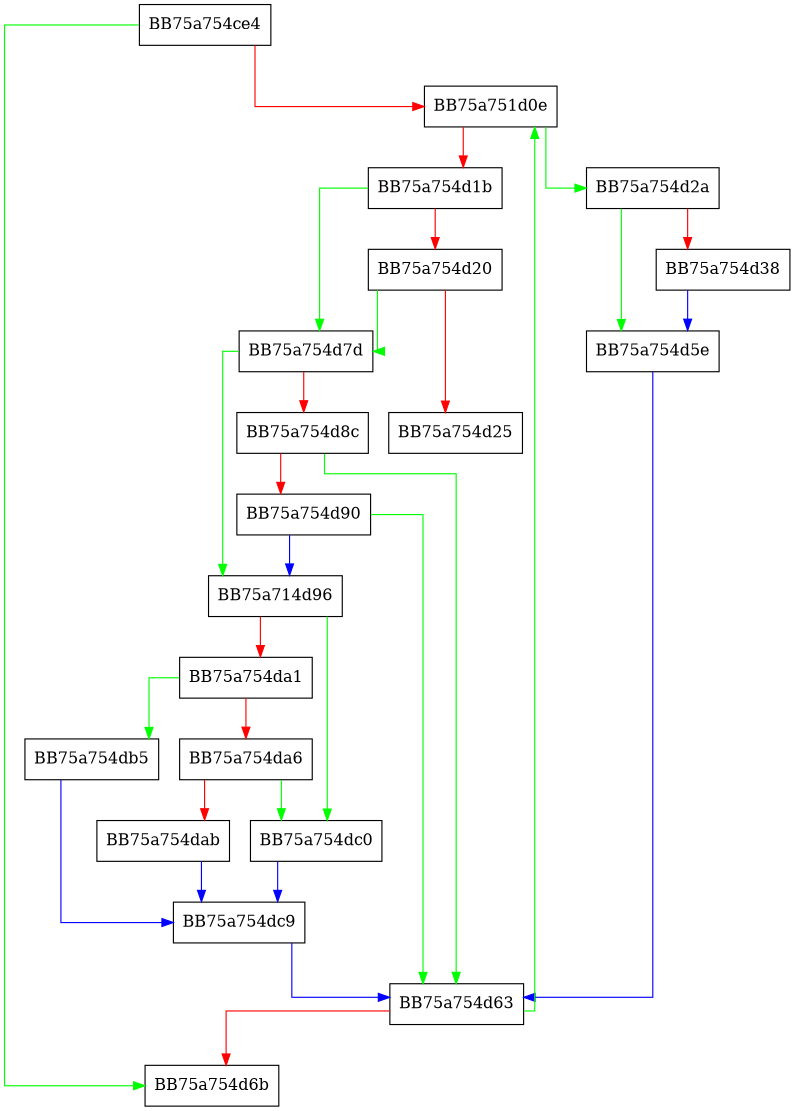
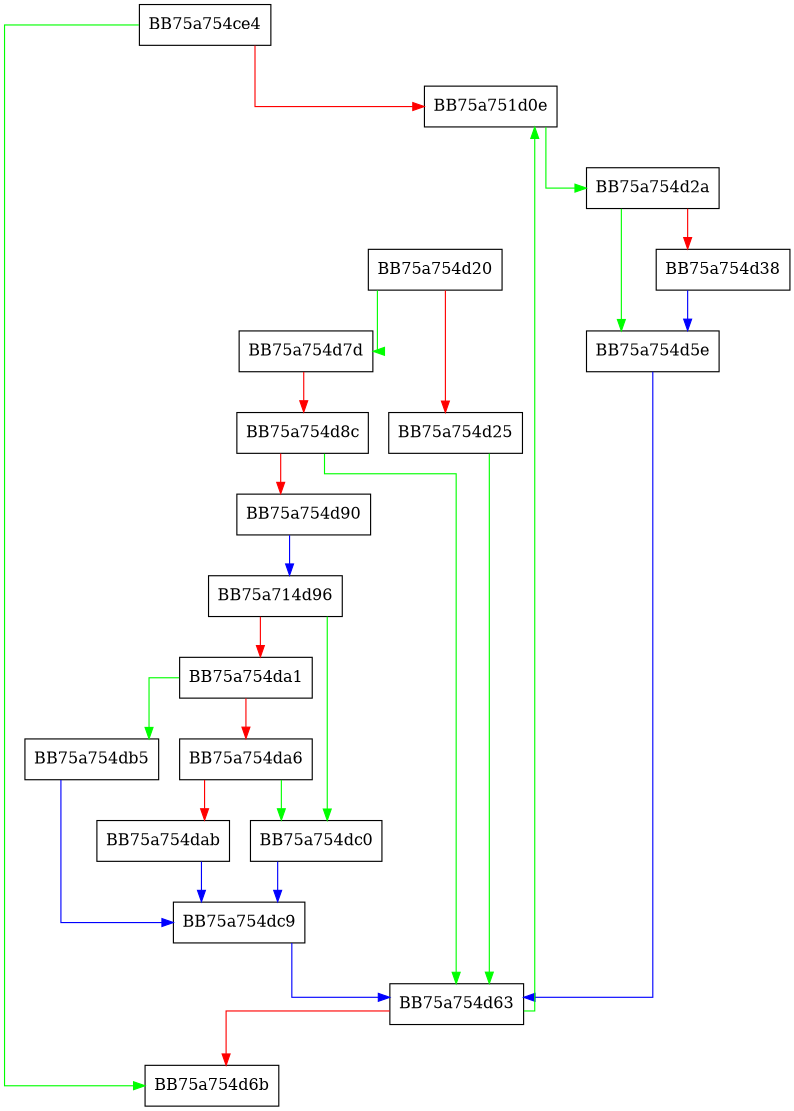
node "BB75a754d1b": removed
edge "BB75a754d7d" -> "BB75a714d96": removed
edge "BB75a754d90" -> "BB75a754d63": now "BB75a754d25" -> "BB75a754d63"
